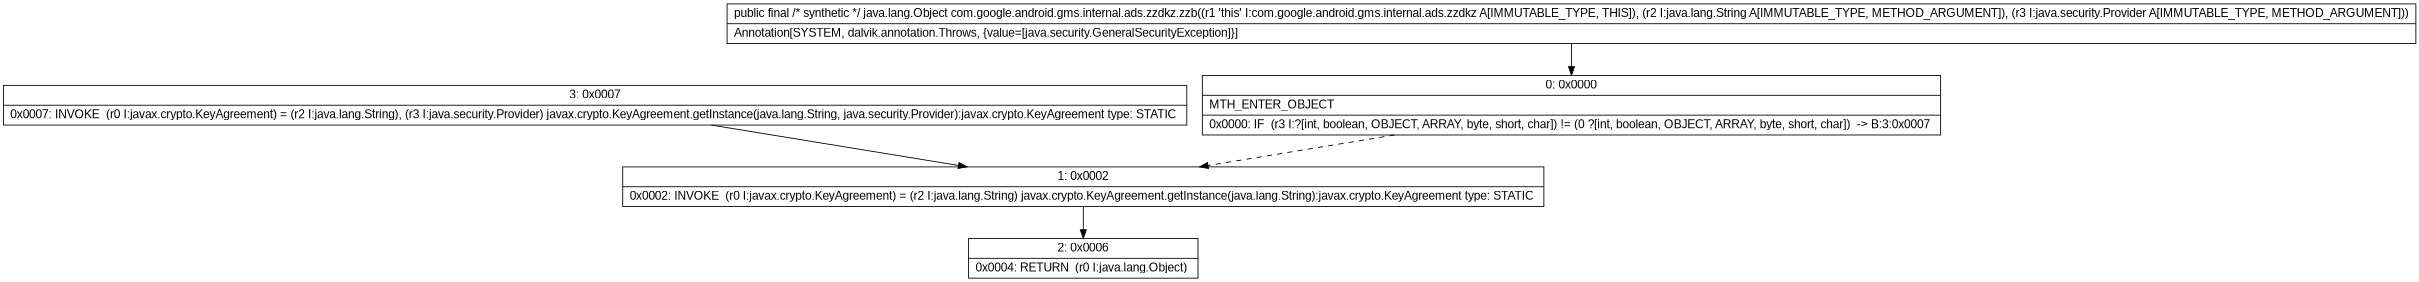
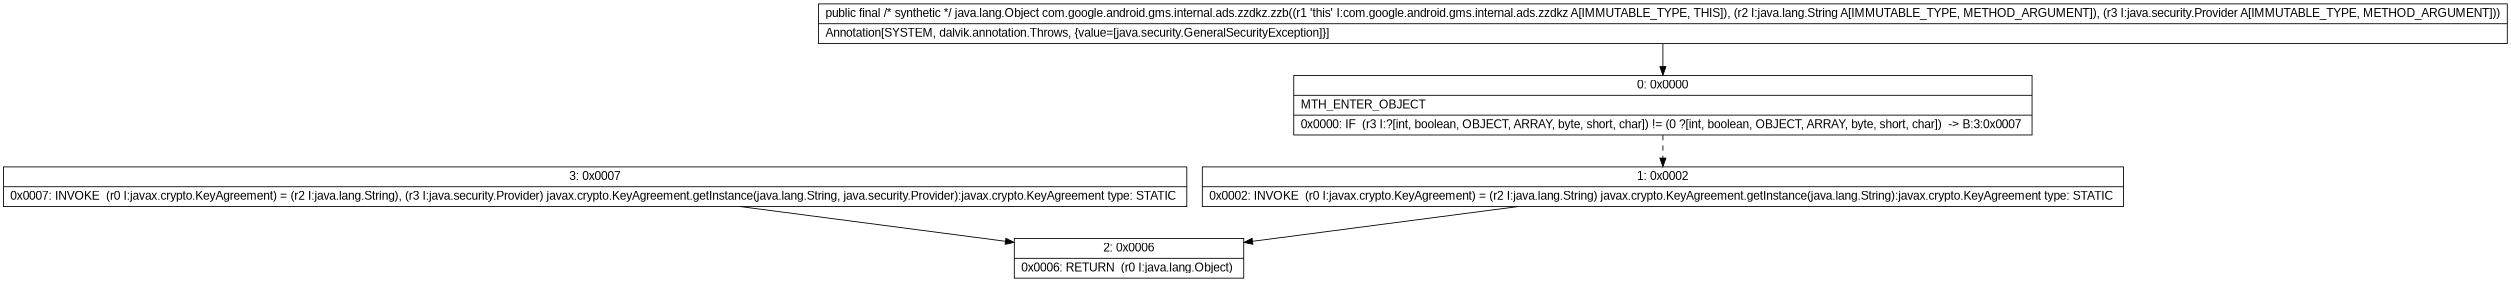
edge "3: 0x0007" -> "1: 0x0002": now "3: 0x0007" -> "2: 0x0006"
node "2: 0x0006": text "0x0004: RETURN  (r0 I:java.lang.Object)" -> "0x0006: RETURN  (r0 I:java.lang.Object)"
